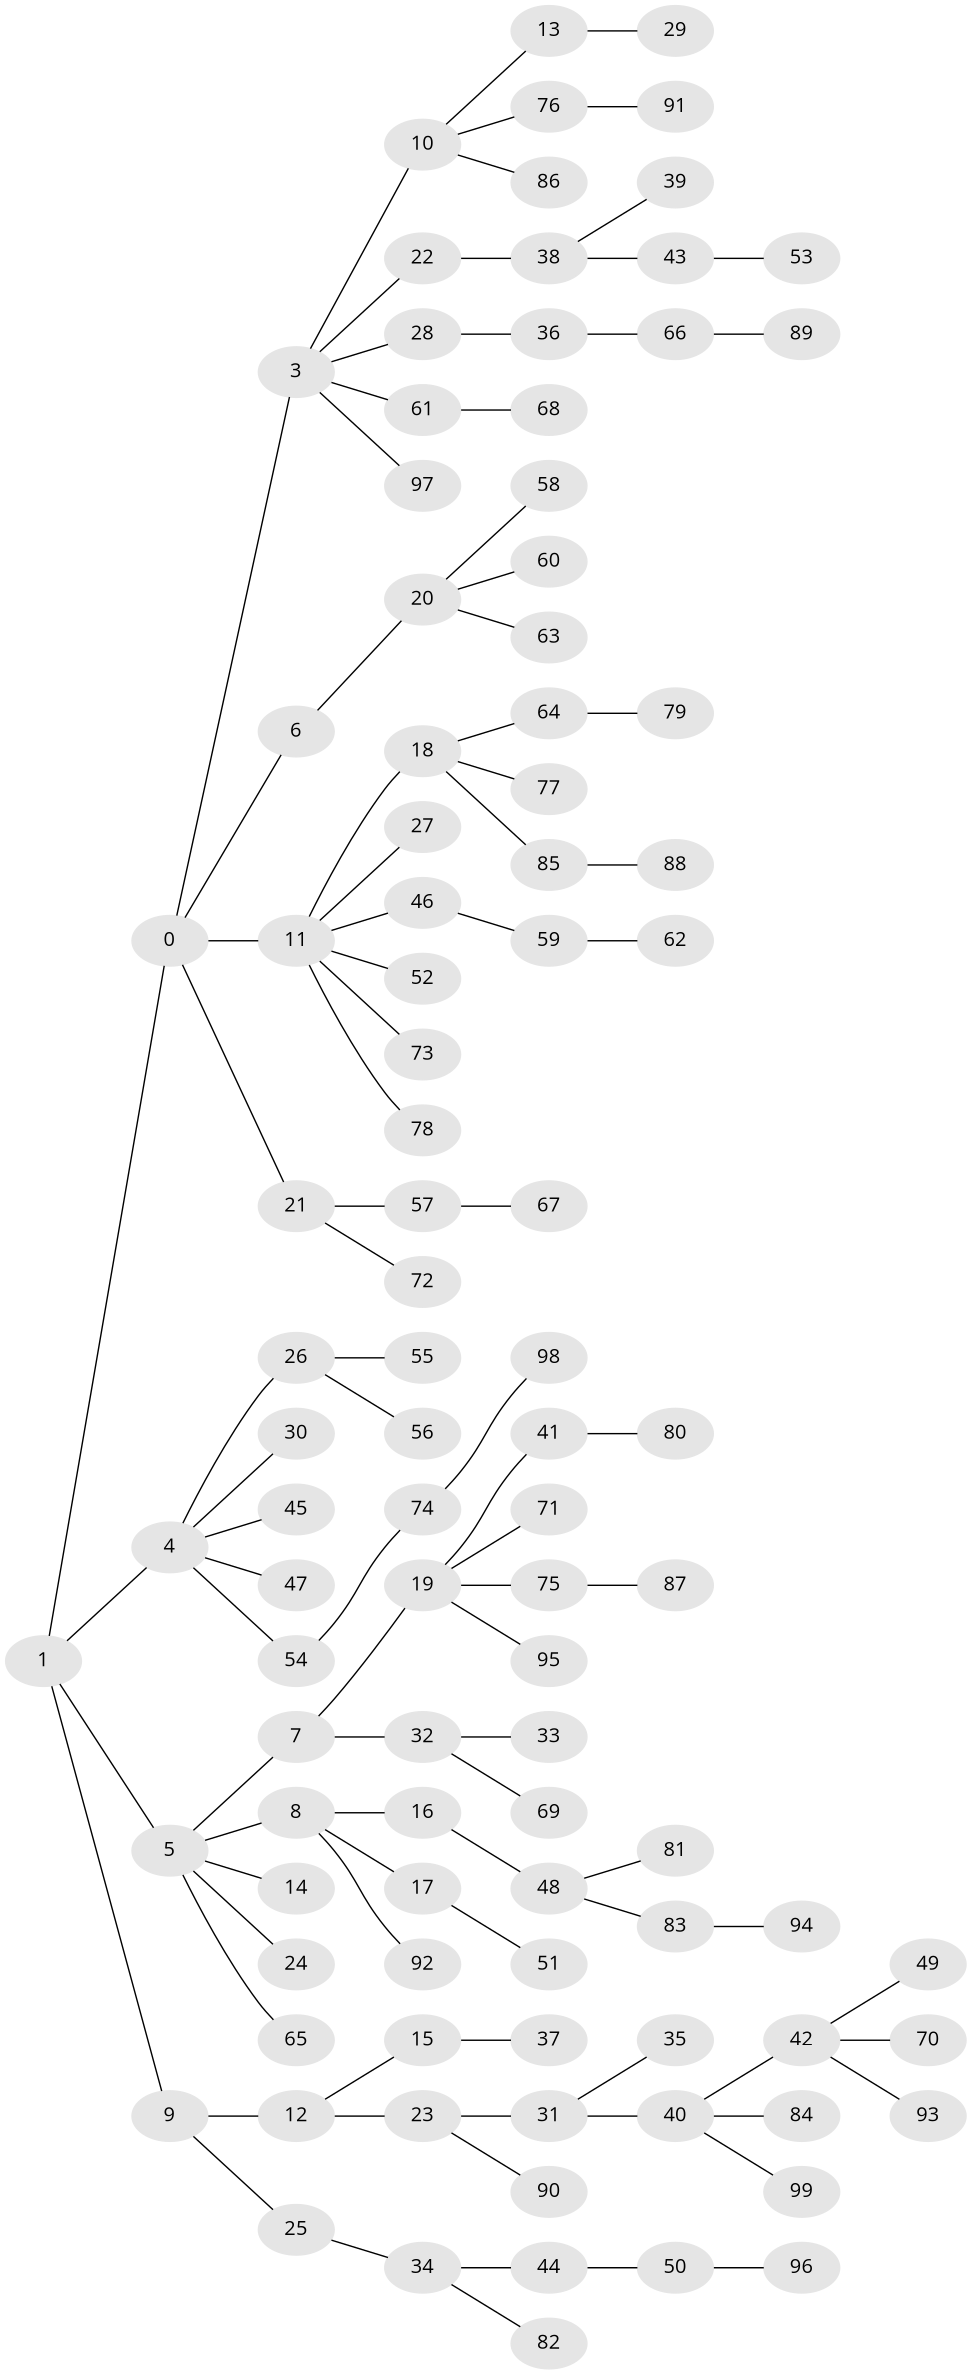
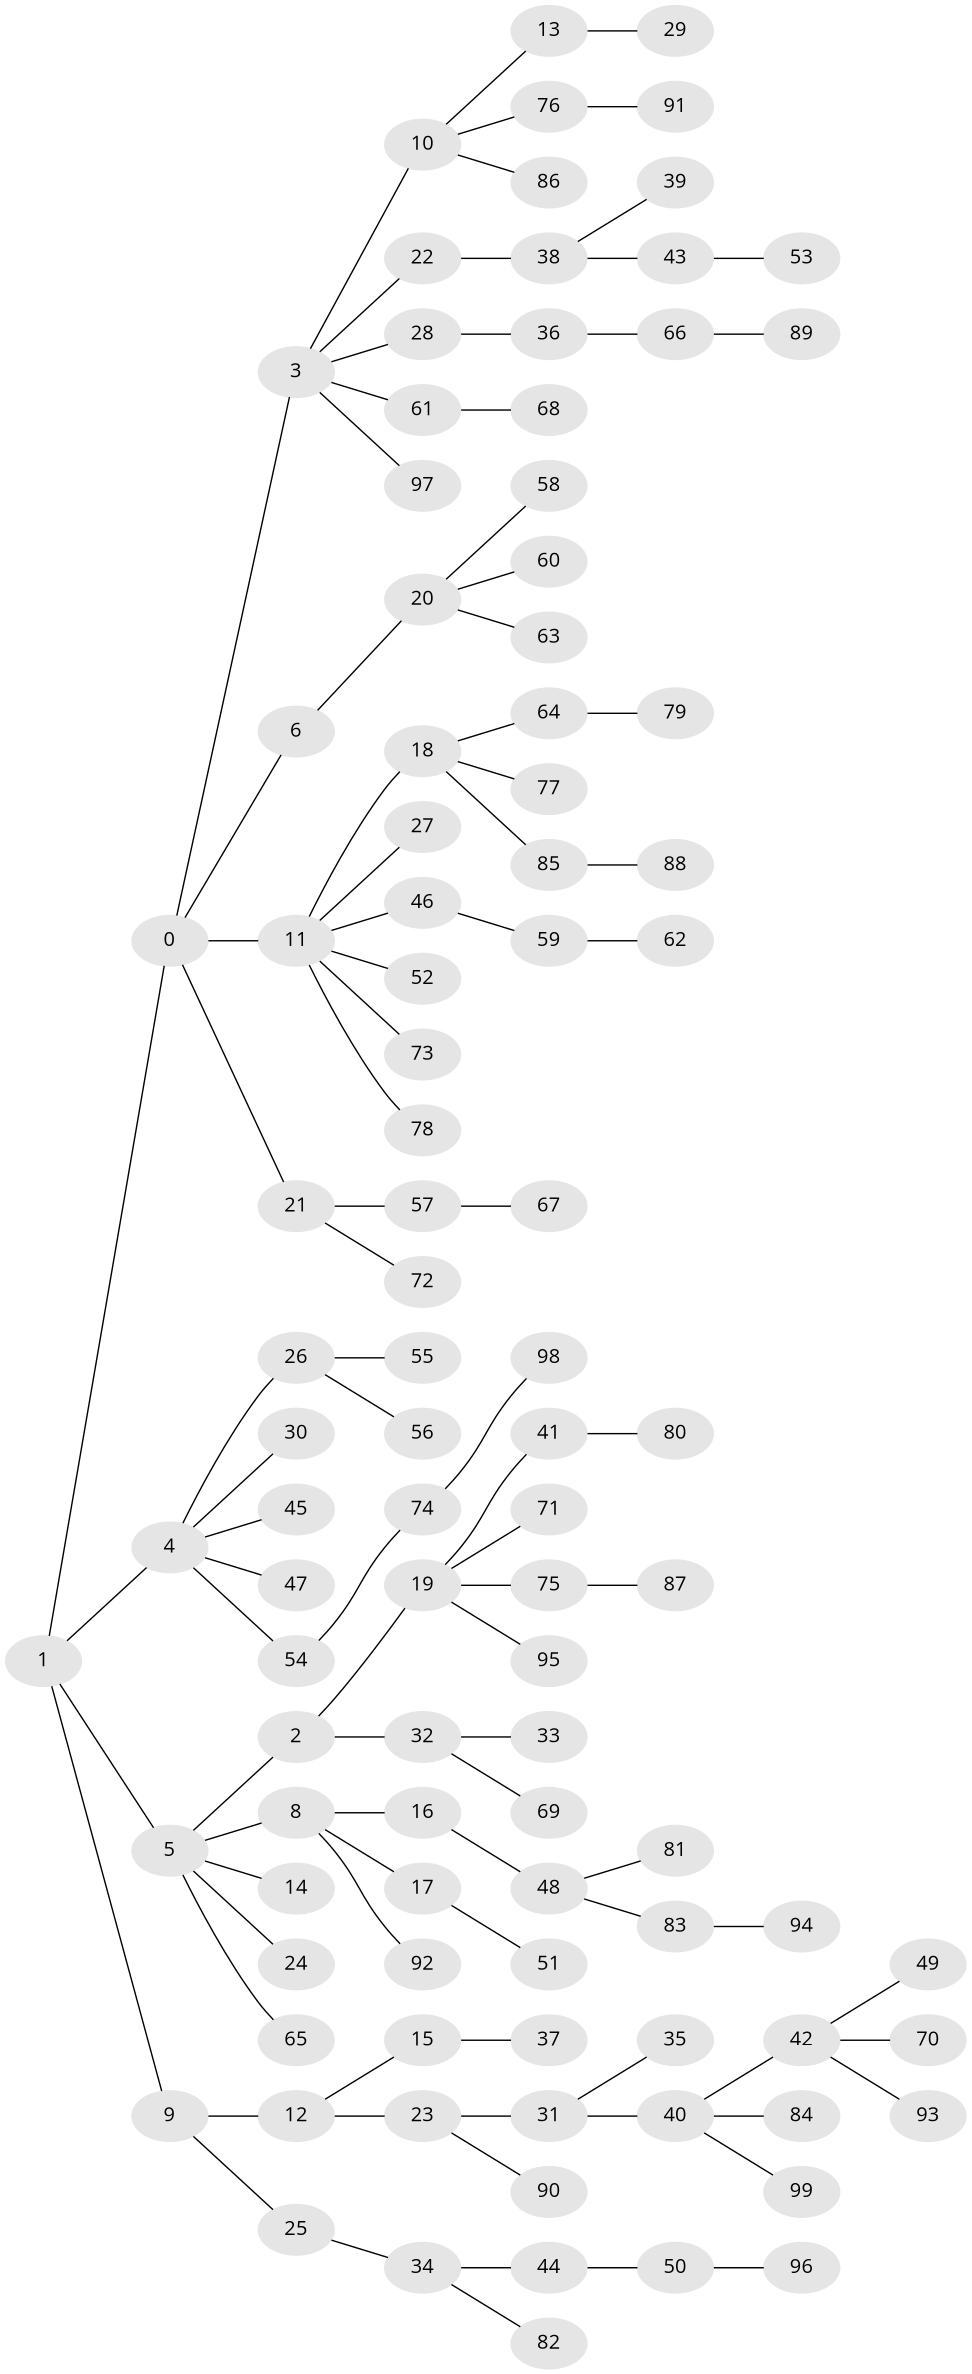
node "7": label "7" -> "2"
